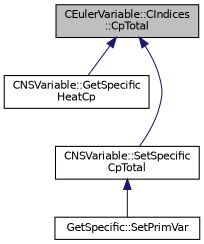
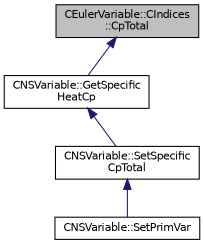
edge "CNSVariable::SetSpecific CpTotal" -> "CEulerVariable::CIndices ::CpTotal": now "CNSVariable::SetSpecific CpTotal" -> "CNSVariable::GetSpecific HeatCp"
node "GetSpecific::SetPrimVar": label "GetSpecific::SetPrimVar" -> "CNSVariable::SetPrimVar"
